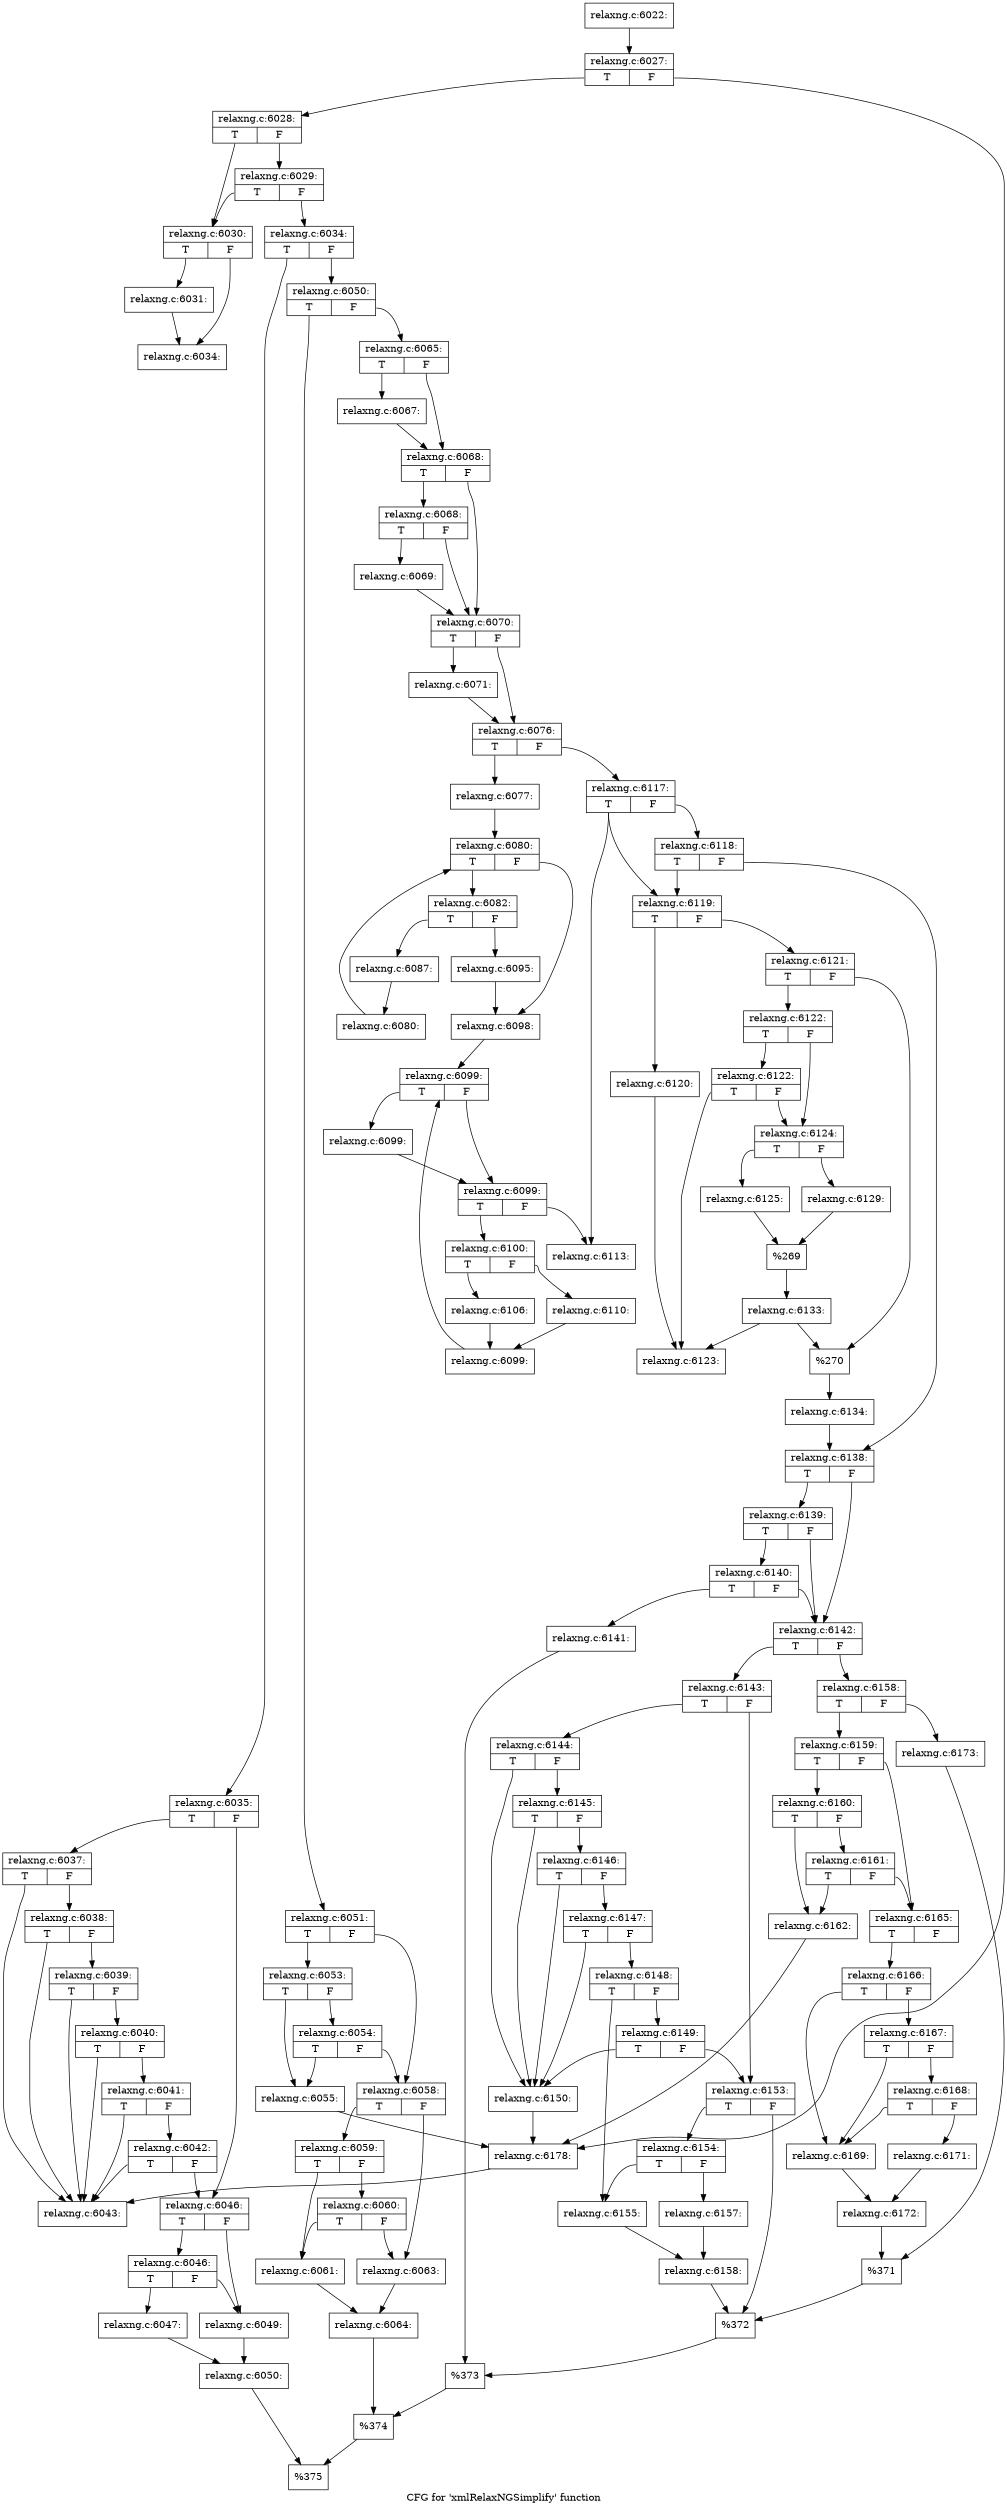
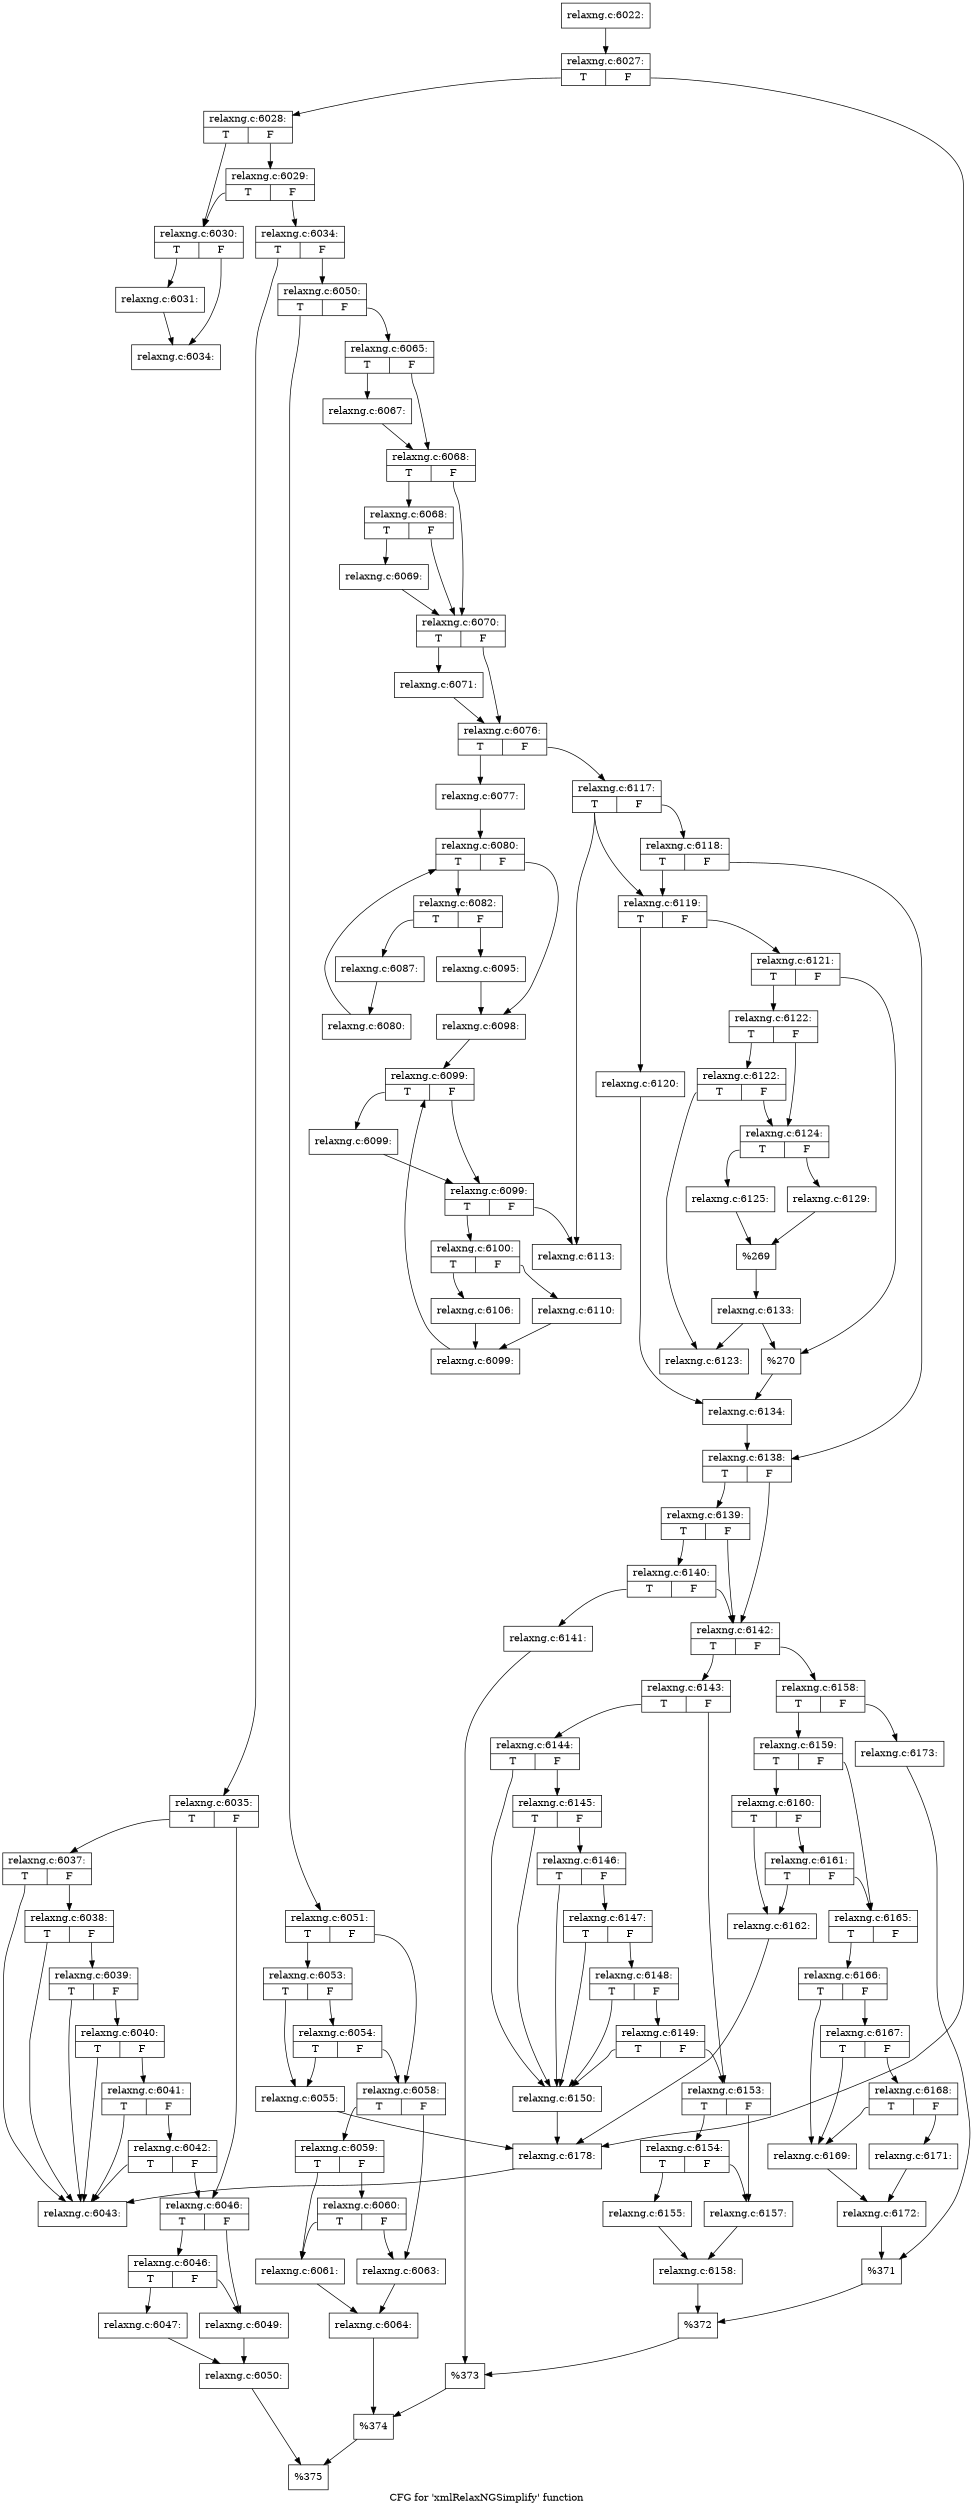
edge "relaxng.c:6120:" -> "relaxng.c:6123:": now "relaxng.c:6120:" -> "relaxng.c:6134:"
edge "relaxng.c:6148:" -> "relaxng.c:6155:": now "relaxng.c:6148:" -> "relaxng.c:6150:"
edge "relaxng.c:6153:" -> "%372": now "relaxng.c:6153:" -> "relaxng.c:6157:"
